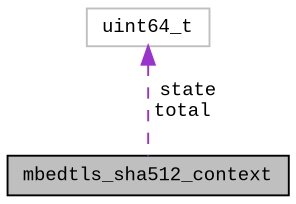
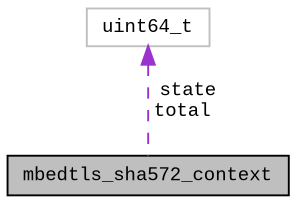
node "mbedtls_sha512_context": label "mbedtls_sha512_context" -> "mbedtls_sha572_context"
